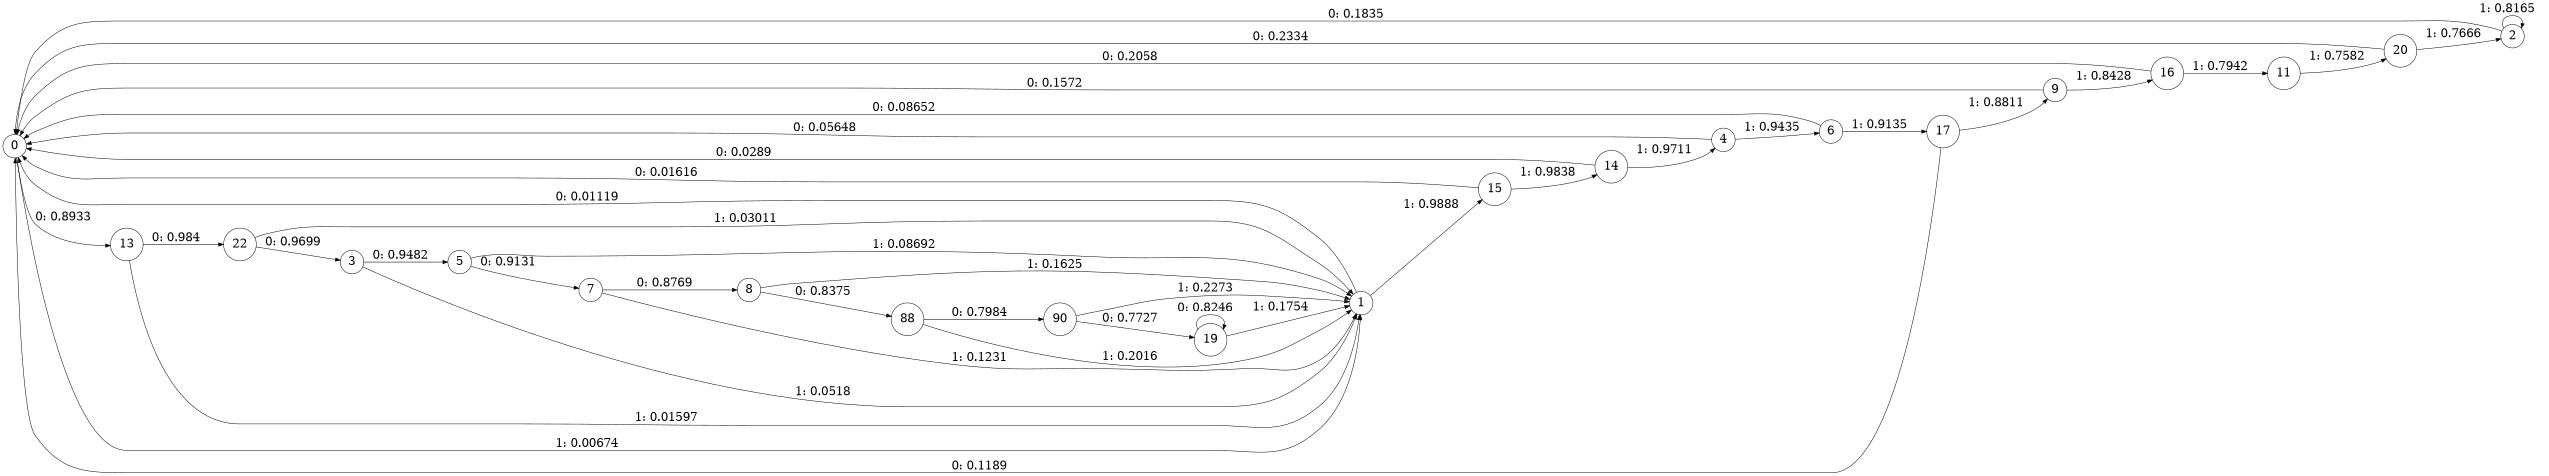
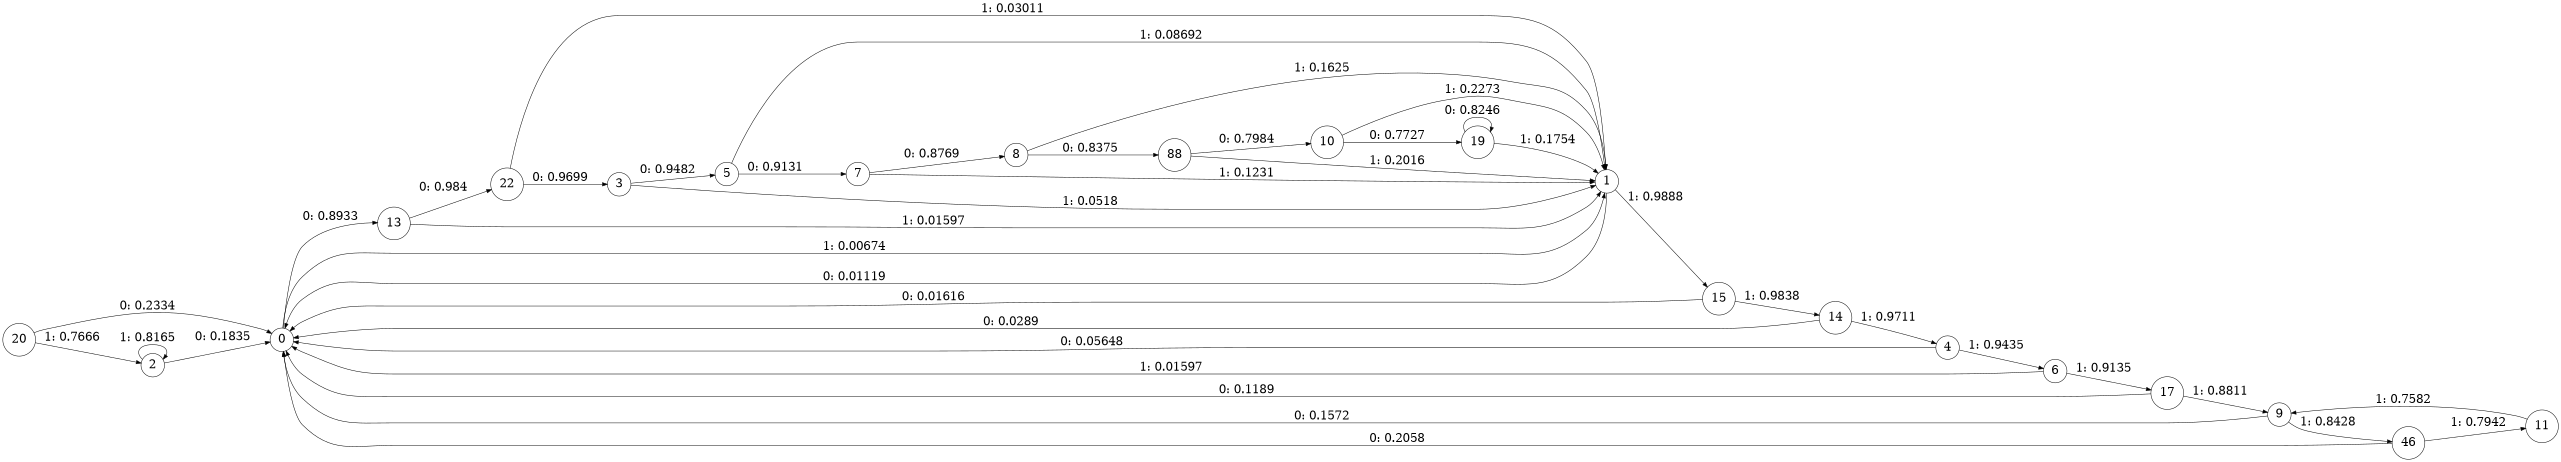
edge "11" -> "20": now "11" -> "9"
node "16": label "16" -> "46"
edge "6" -> "0": label "0: 0.08652  " -> "1: 0.01597  "
node "90": label "90" -> "10"
